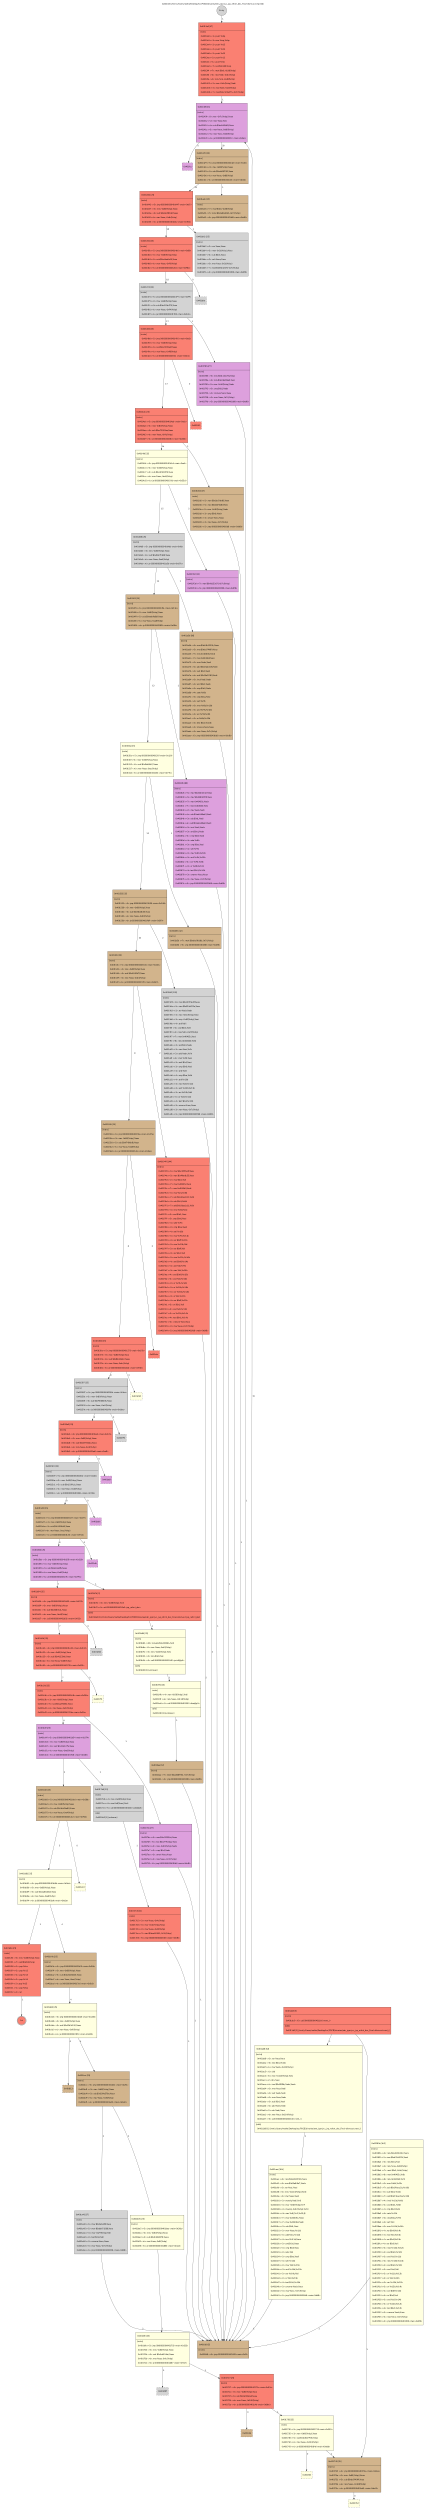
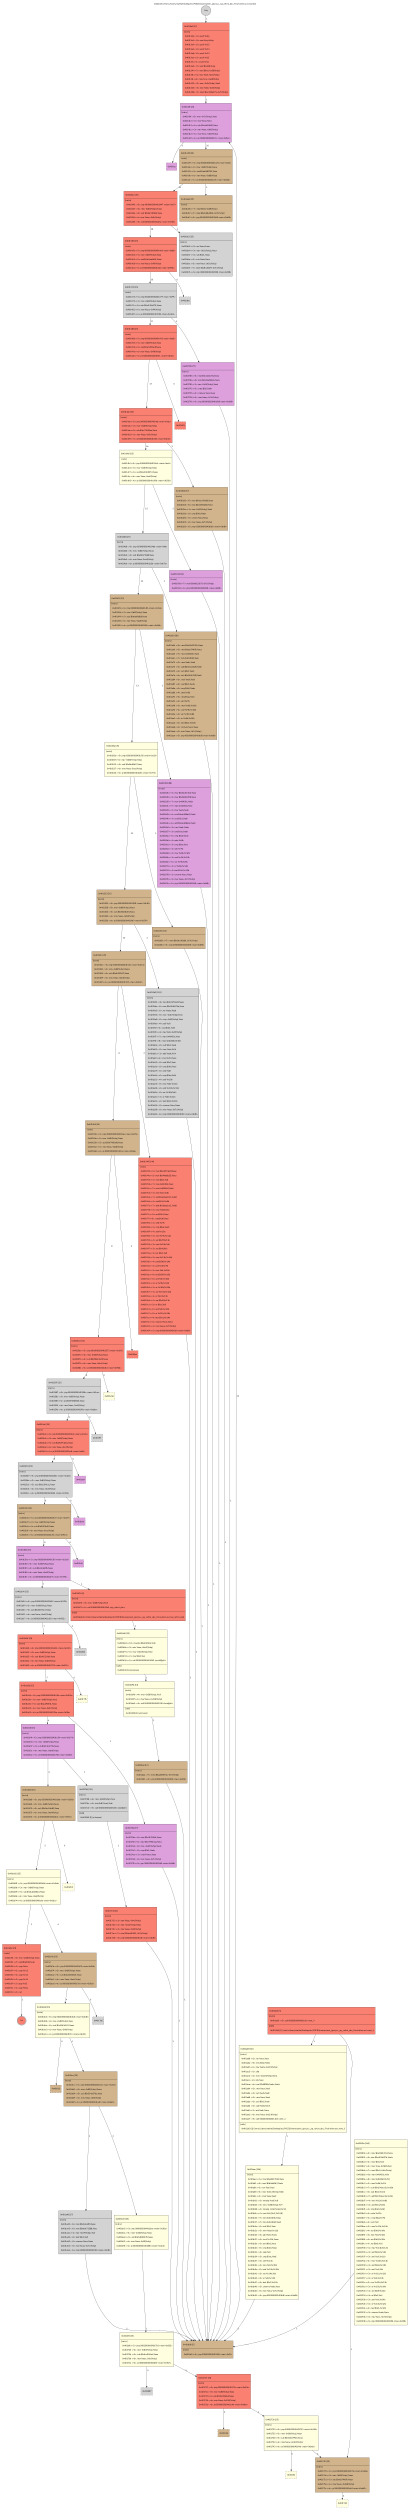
node "0x401604 [25]": fillcolor salmon -> lightgrey
node "0x4017a0": added
